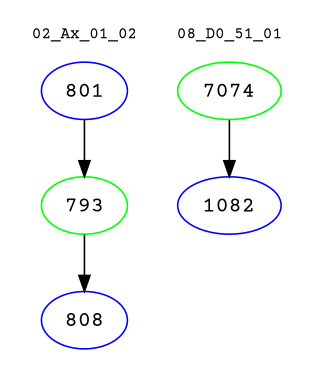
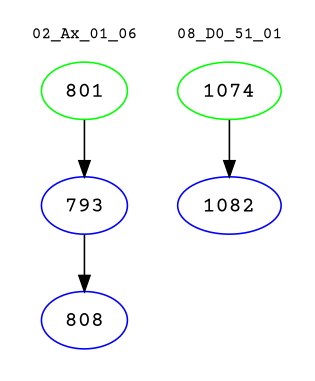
cluster "02_Ax_01_02": label "02_Ax_01_02" -> "02_Ax_01_06"
node "801": color blue -> green
node "7074": label "7074" -> "1074"
node "793": color green -> blue
